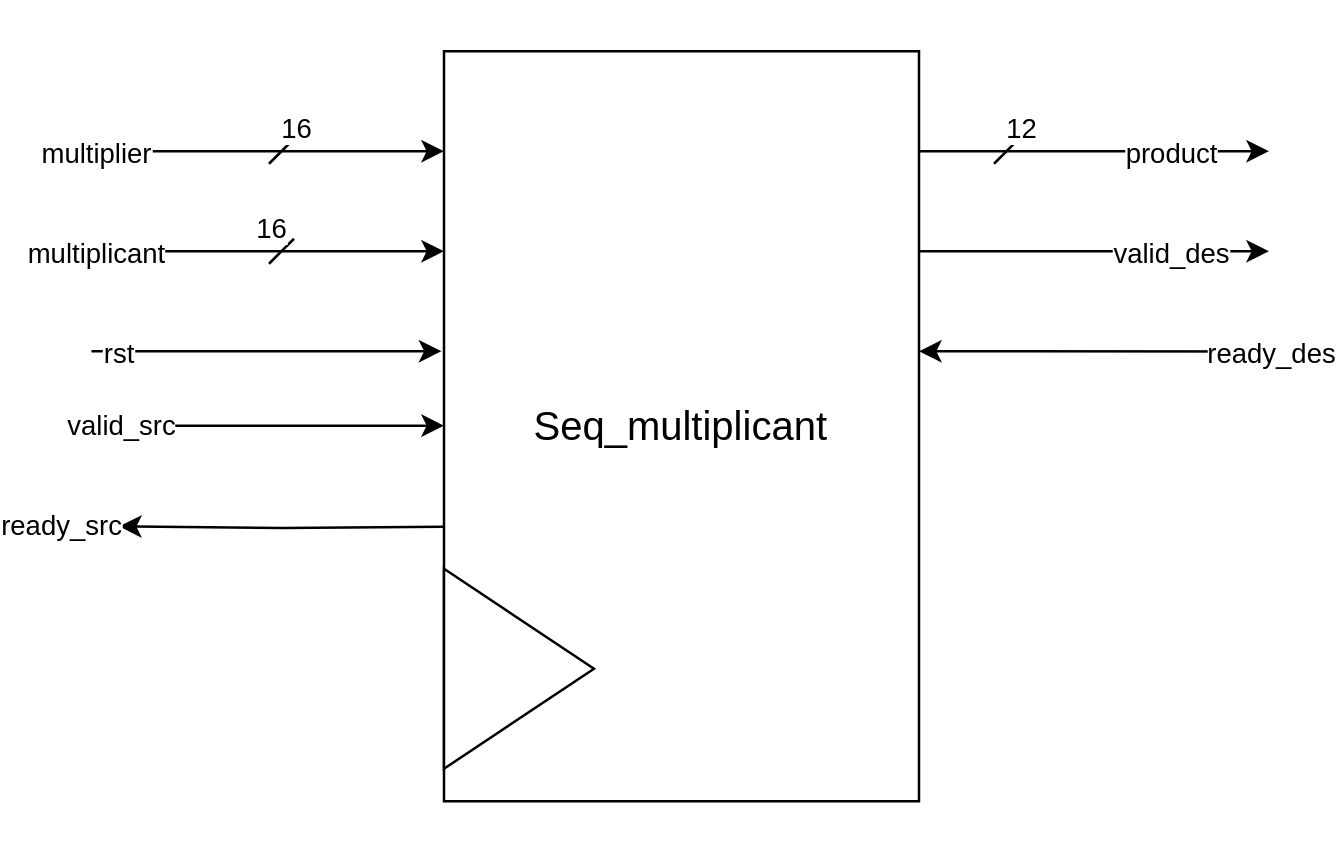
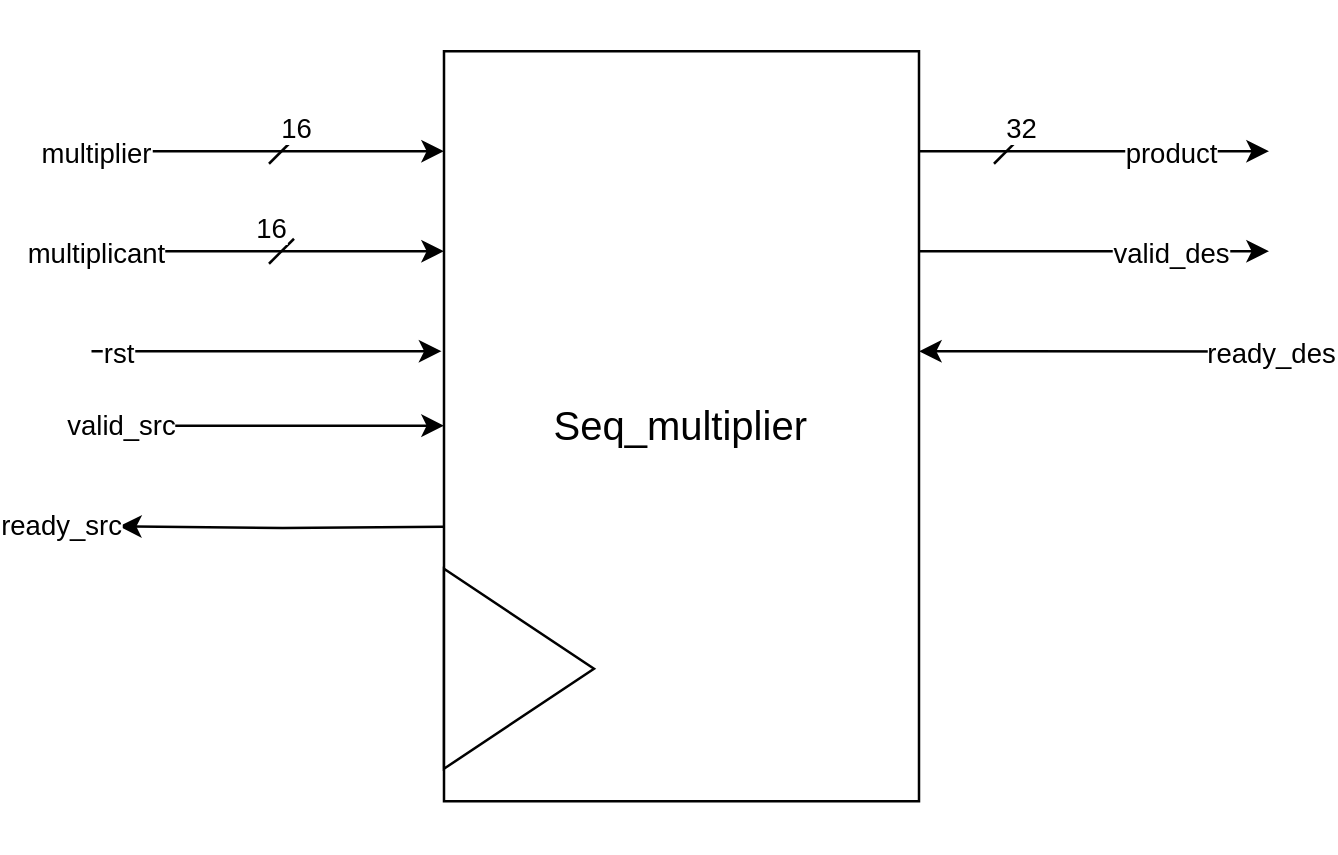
node "12": label "12" -> "32"
node "Seq_multiplicant": label "Seq_multiplicant" -> "Seq_multiplier"
